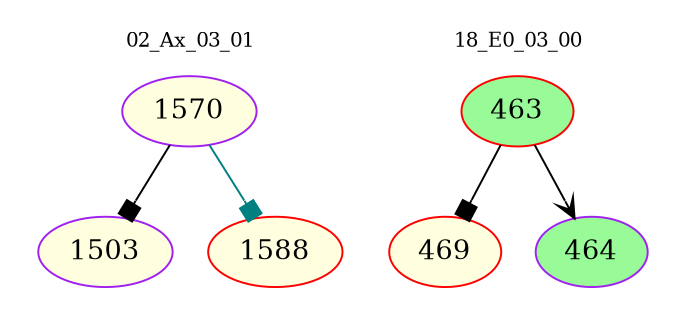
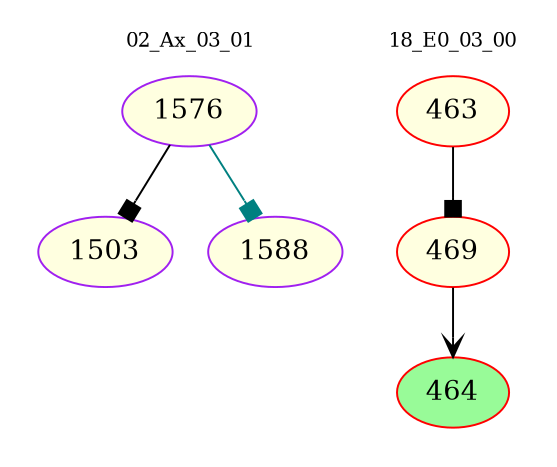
node "1570": label "1570" -> "1576"
node "463": fillcolor palegreen -> lightyellow
edge "463" -> "464": now "469" -> "464"
node "1588": color red -> purple
node "464": color purple -> red
